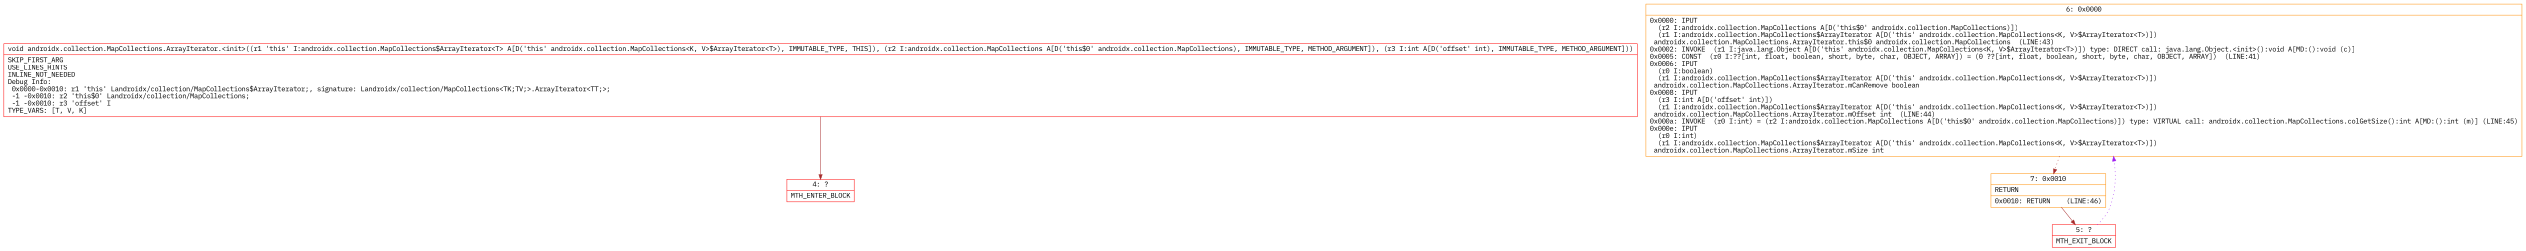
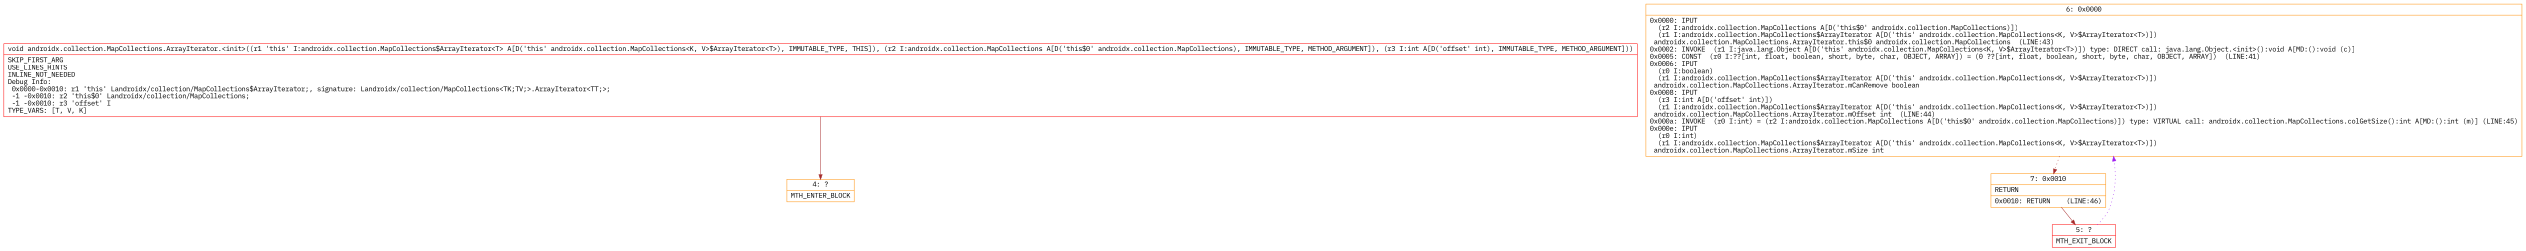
node "4: ?": color red -> darkorange
